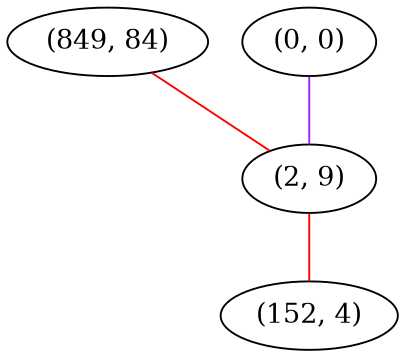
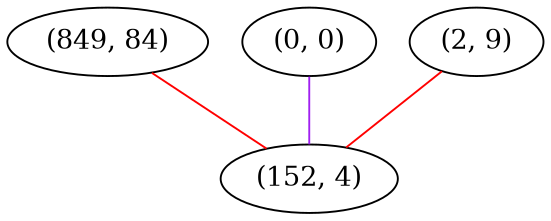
edge "(0, 0)" -- "(2, 9)": now "(0, 0)" -- "(152, 4)"
edge "(849, 84)" -- "(2, 9)": now "(849, 84)" -- "(152, 4)"
